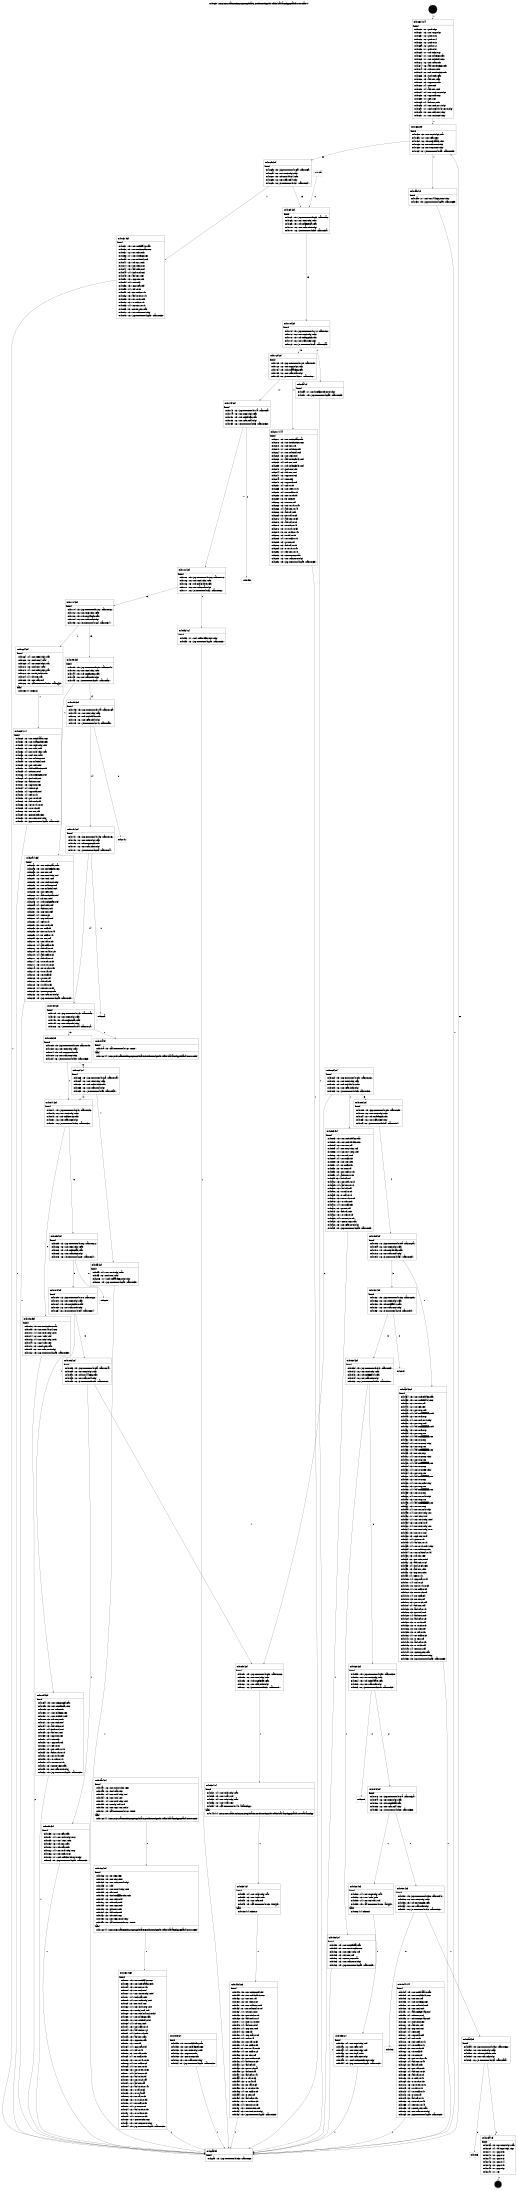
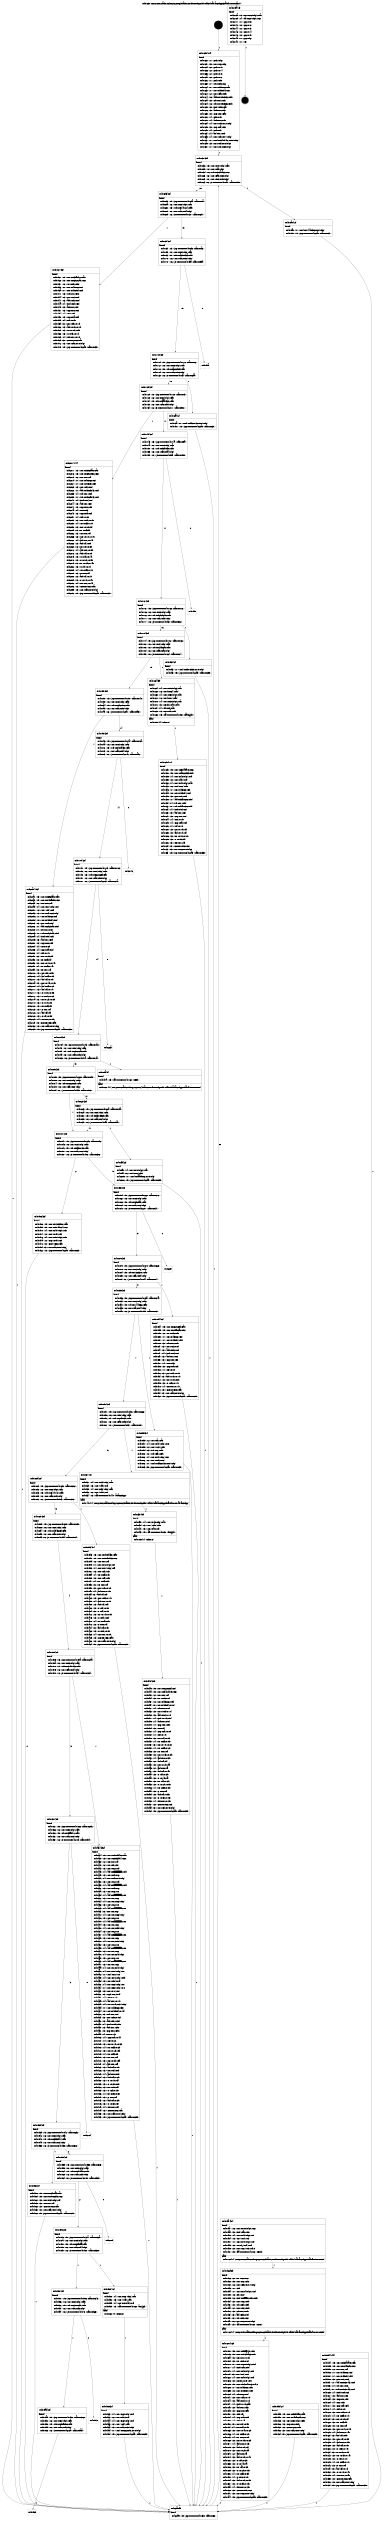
edge "0x401fea" -> "0x4016f1 [28]": reversed
edge "0x4018cd [28]" -> "0x4018b1 [28]": reversed
edge "0x4019ad [28]" -> "0x40213a [18]": removed, label "1"
